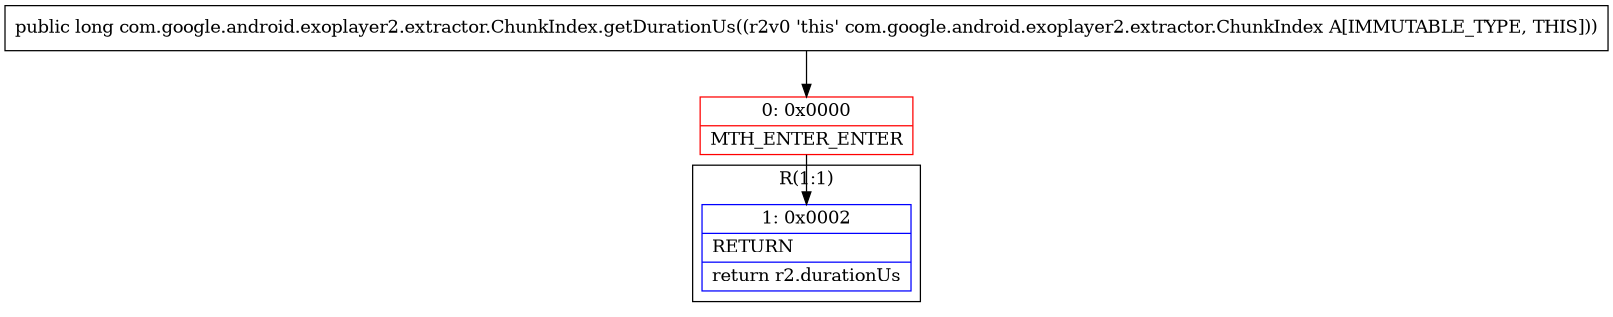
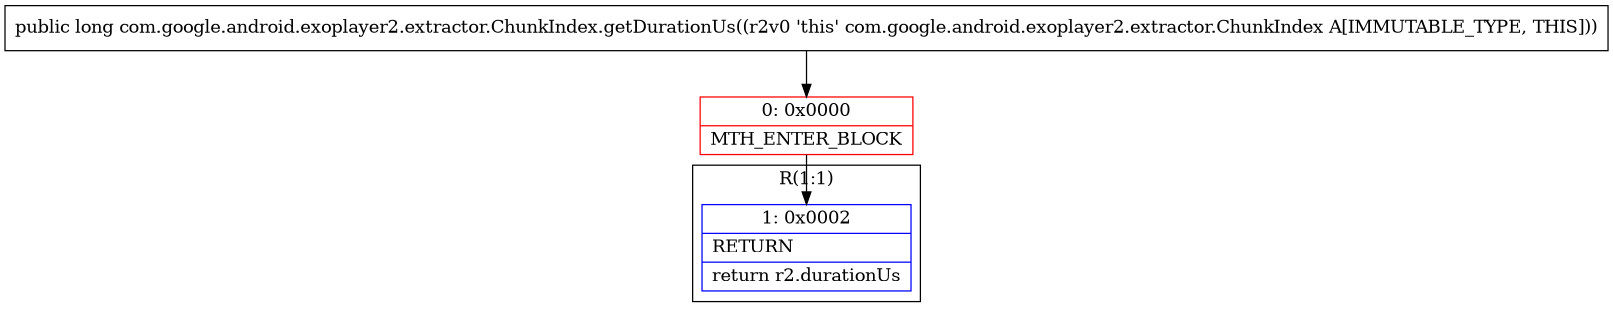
node "0: 0x0000": text "MTH_ENTER_ENTER" -> "MTH_ENTER_BLOCK"
